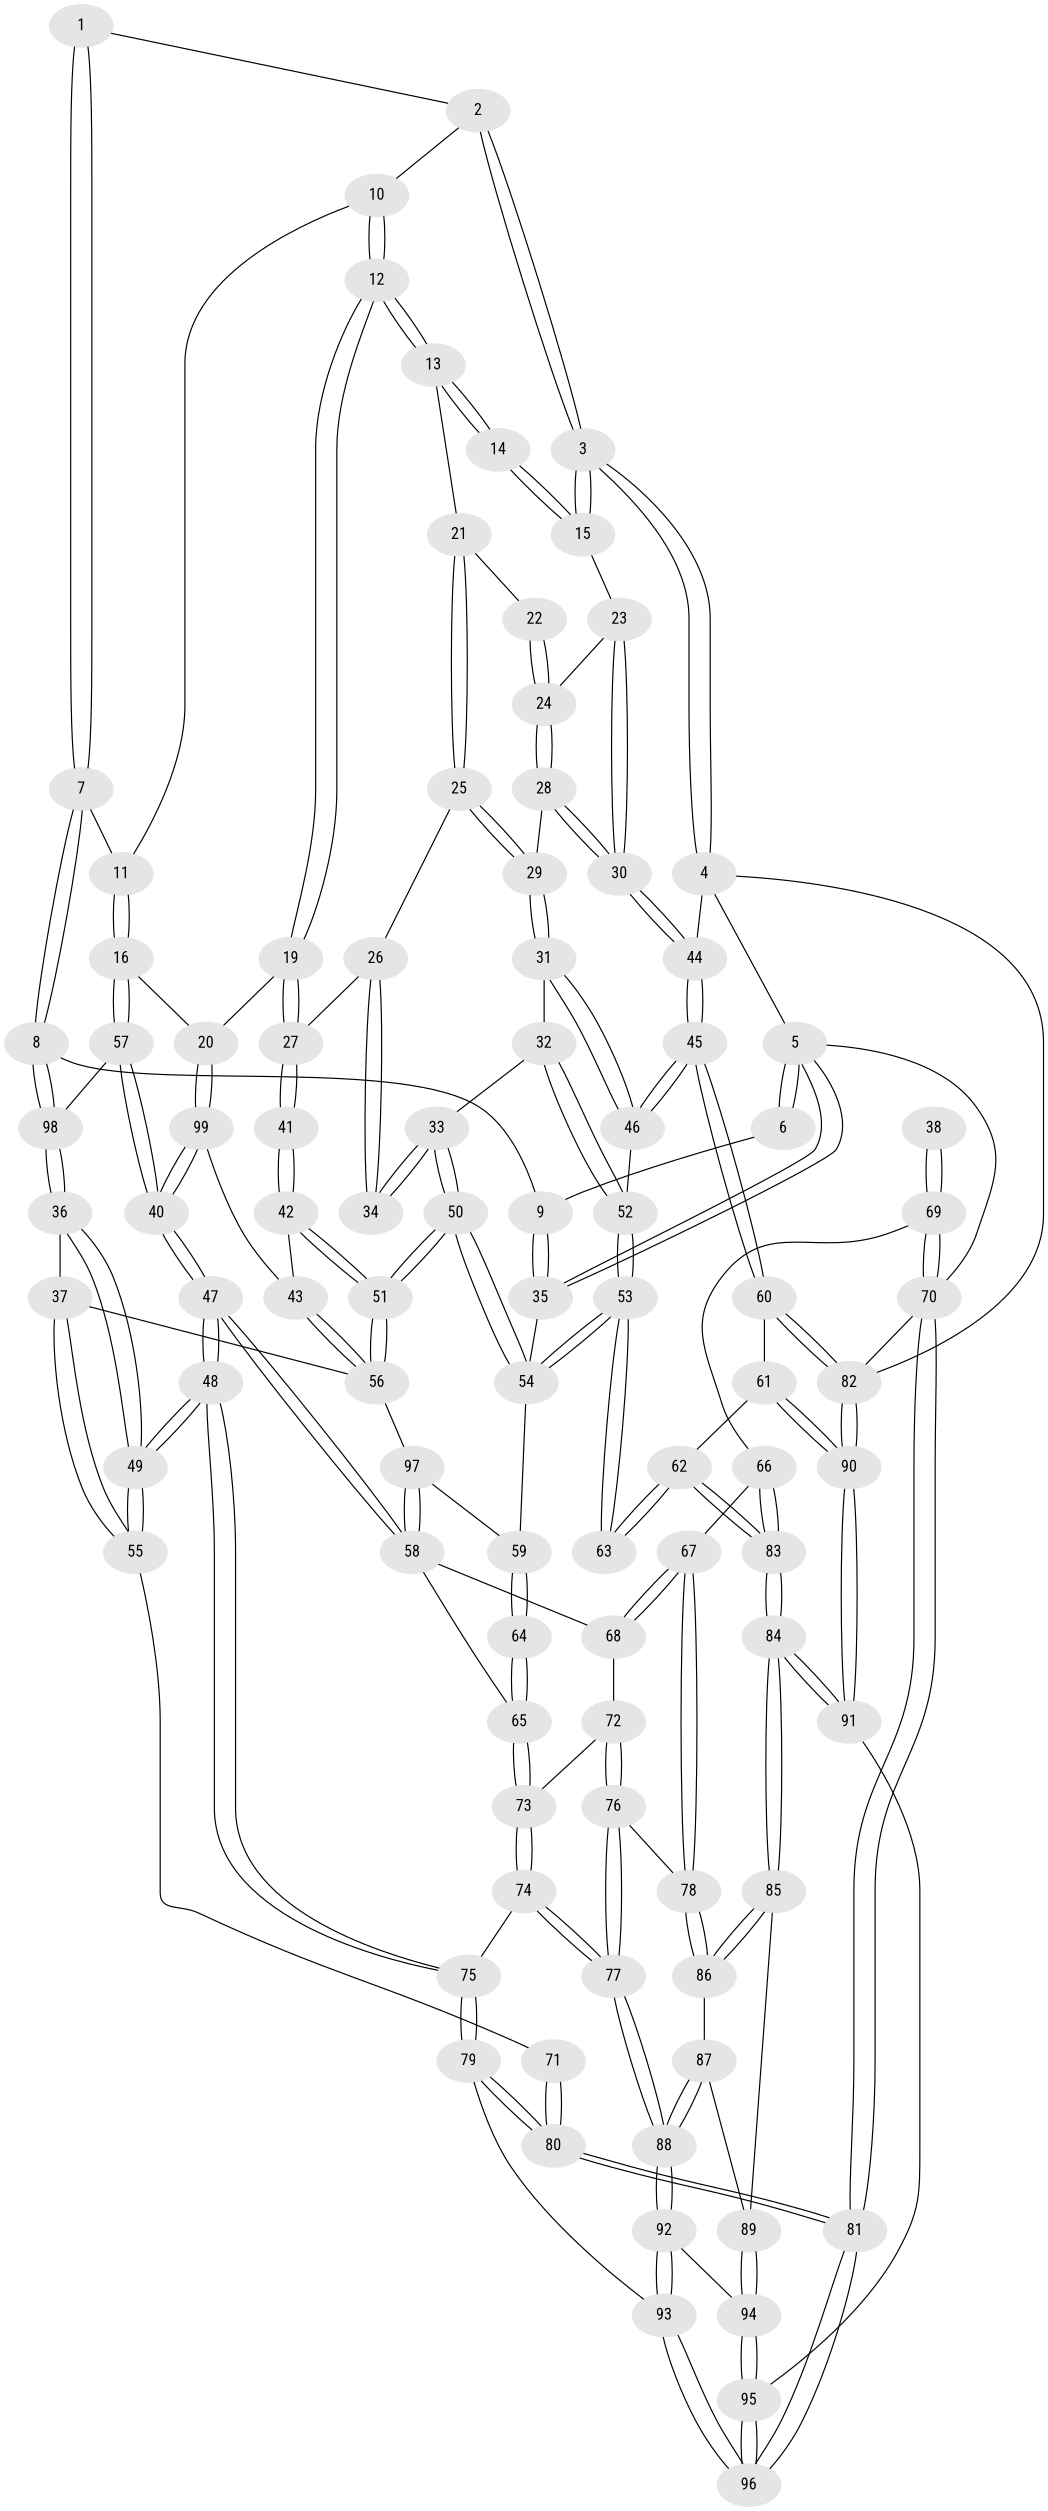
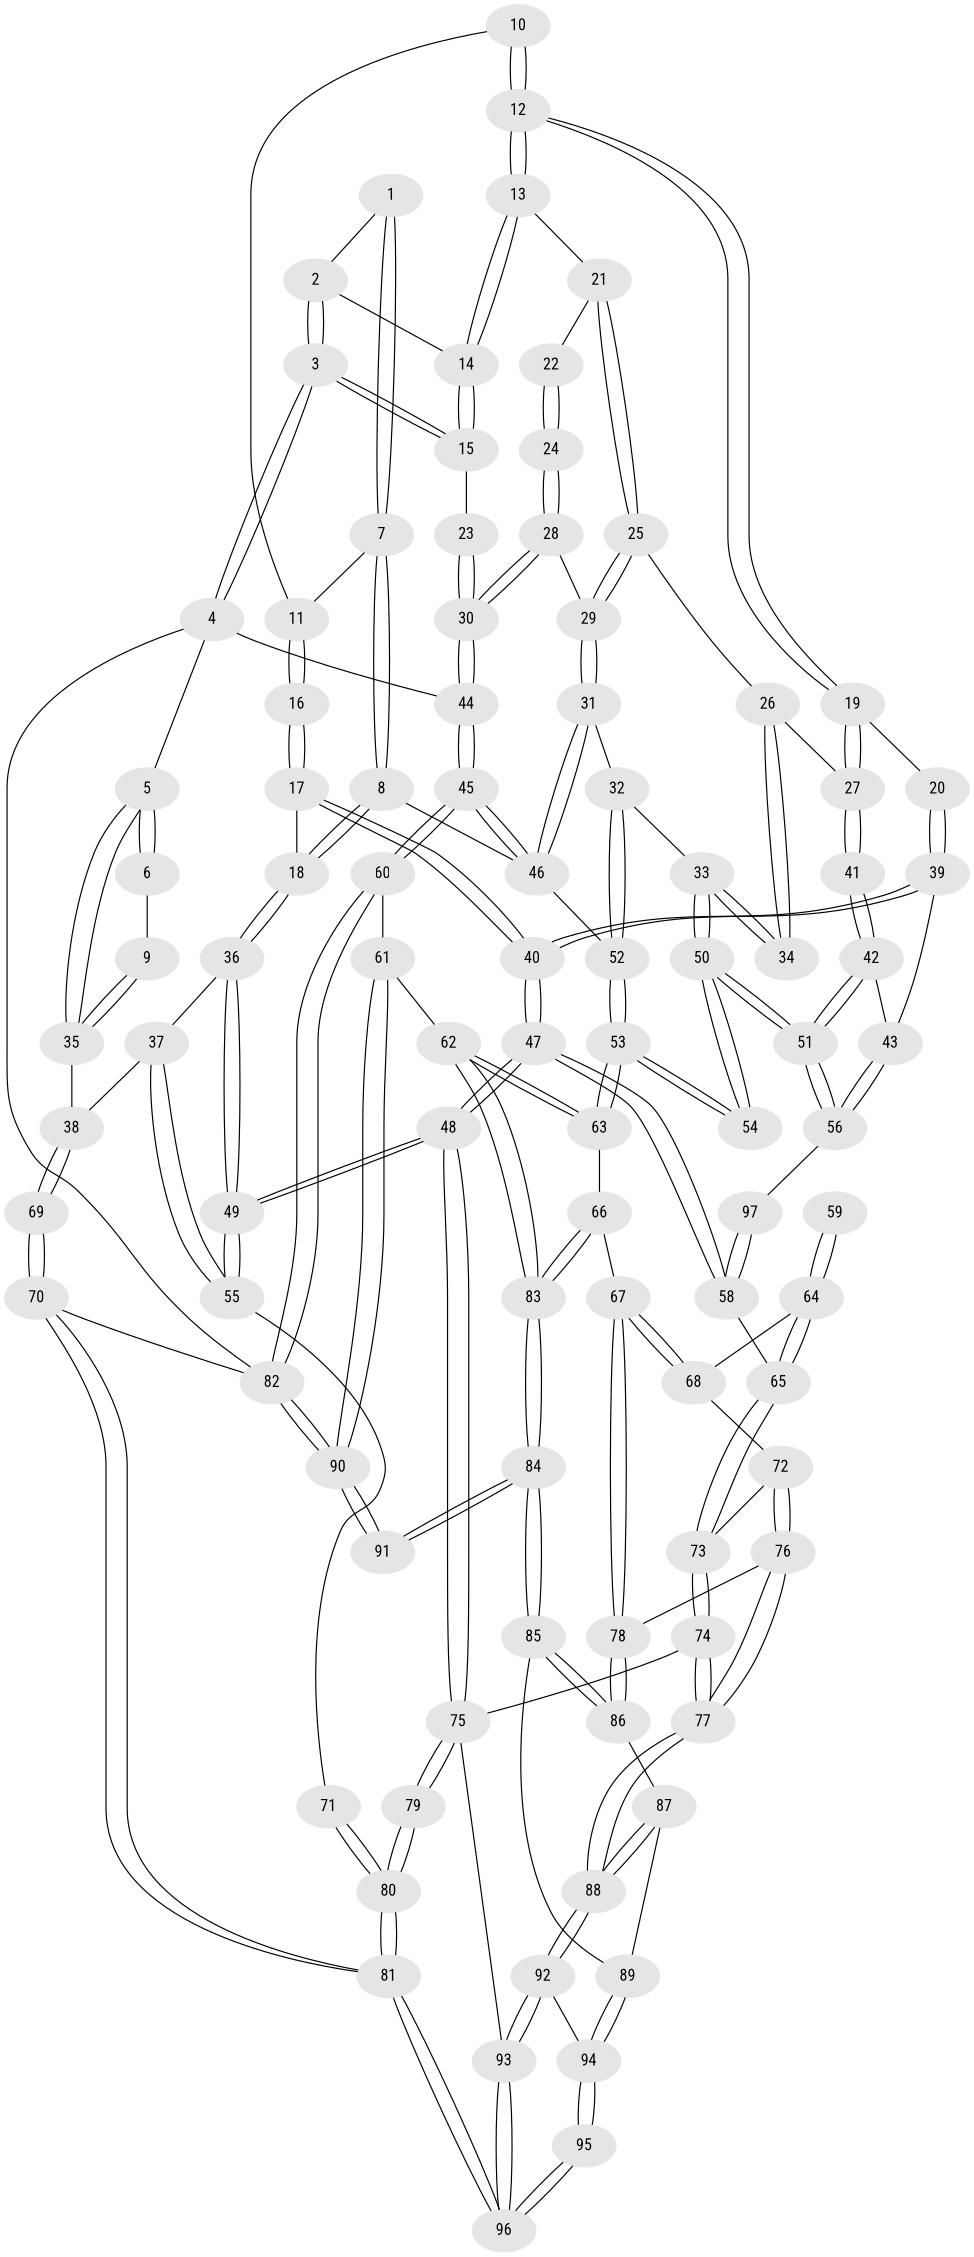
edge "2" -- "10": now "2" -- "14"
edge "23" -- "24": removed
edge "16" -- "20": removed
node "57": label "57" -> "17"
edge "8" -- "9": now "8" -- "46"
edge "5" -- "70": removed
node "98": label "98" -> "18"
node "99": label "99" -> "39"
edge "69" -- "66": now "63" -- "66"
edge "37" -- "56": now "37" -- "38"
edge "35" -- "54": now "35" -- "38"
edge "54" -- "59": removed
edge "97" -- "59": removed
edge "58" -- "68": now "64" -- "68"
edge "91" -- "95": removed
edge "79" -- "93": now "75" -- "93"
